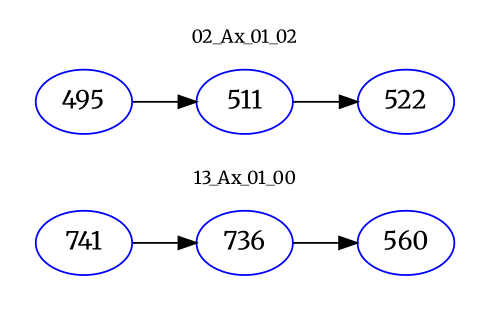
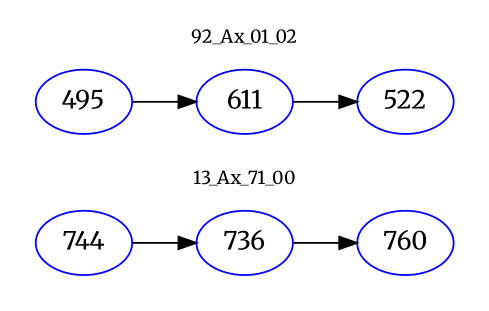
cluster "02_Ax_01_02": label "02_Ax_01_02" -> "92_Ax_01_02"
node "511": label "511" -> "611"
cluster "13_Ax_01_00": label "13_Ax_01_00" -> "13_Ax_71_00"
node "741": label "741" -> "744"
node "560": label "560" -> "760"
